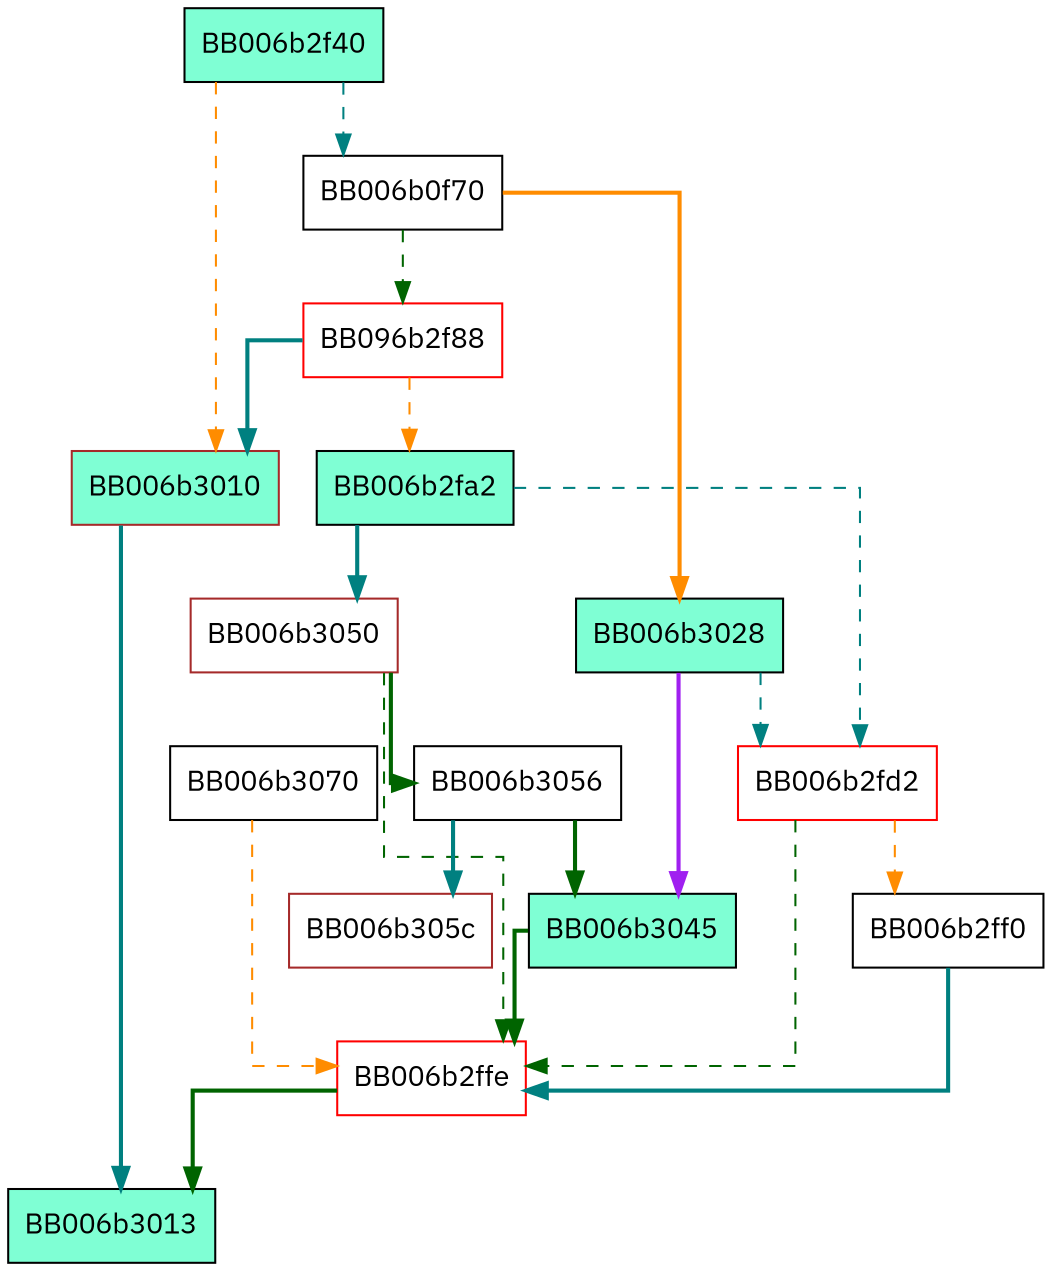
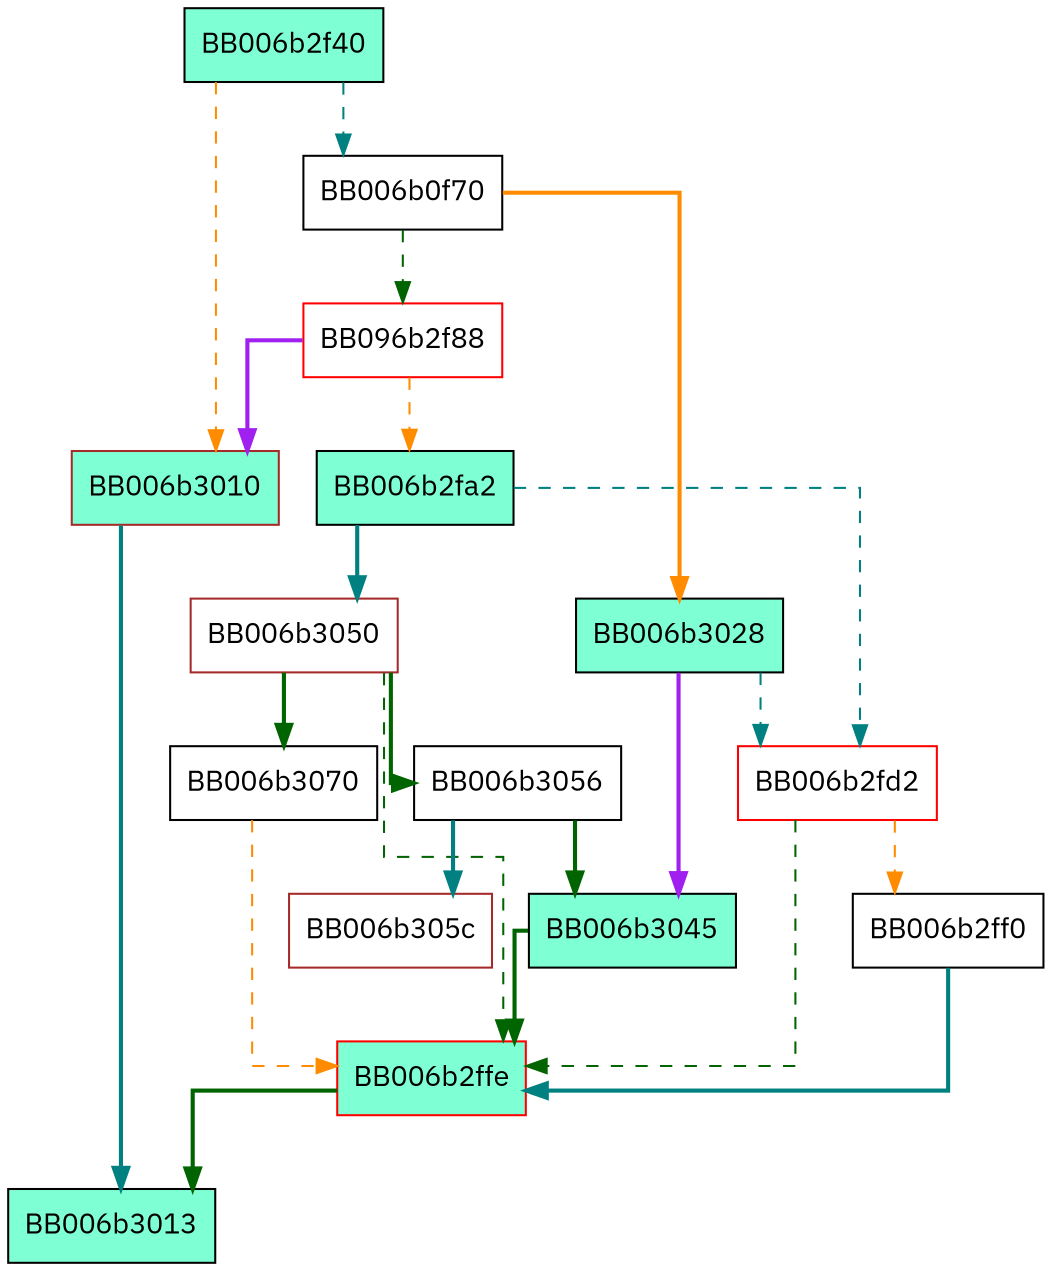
edge "BB096b2f88" -> "BB006b3010": color teal -> purple
edge "BB006b3050" -> "BB006b3070": added
node "BB006b2ffe": fillcolor white -> aquamarine
